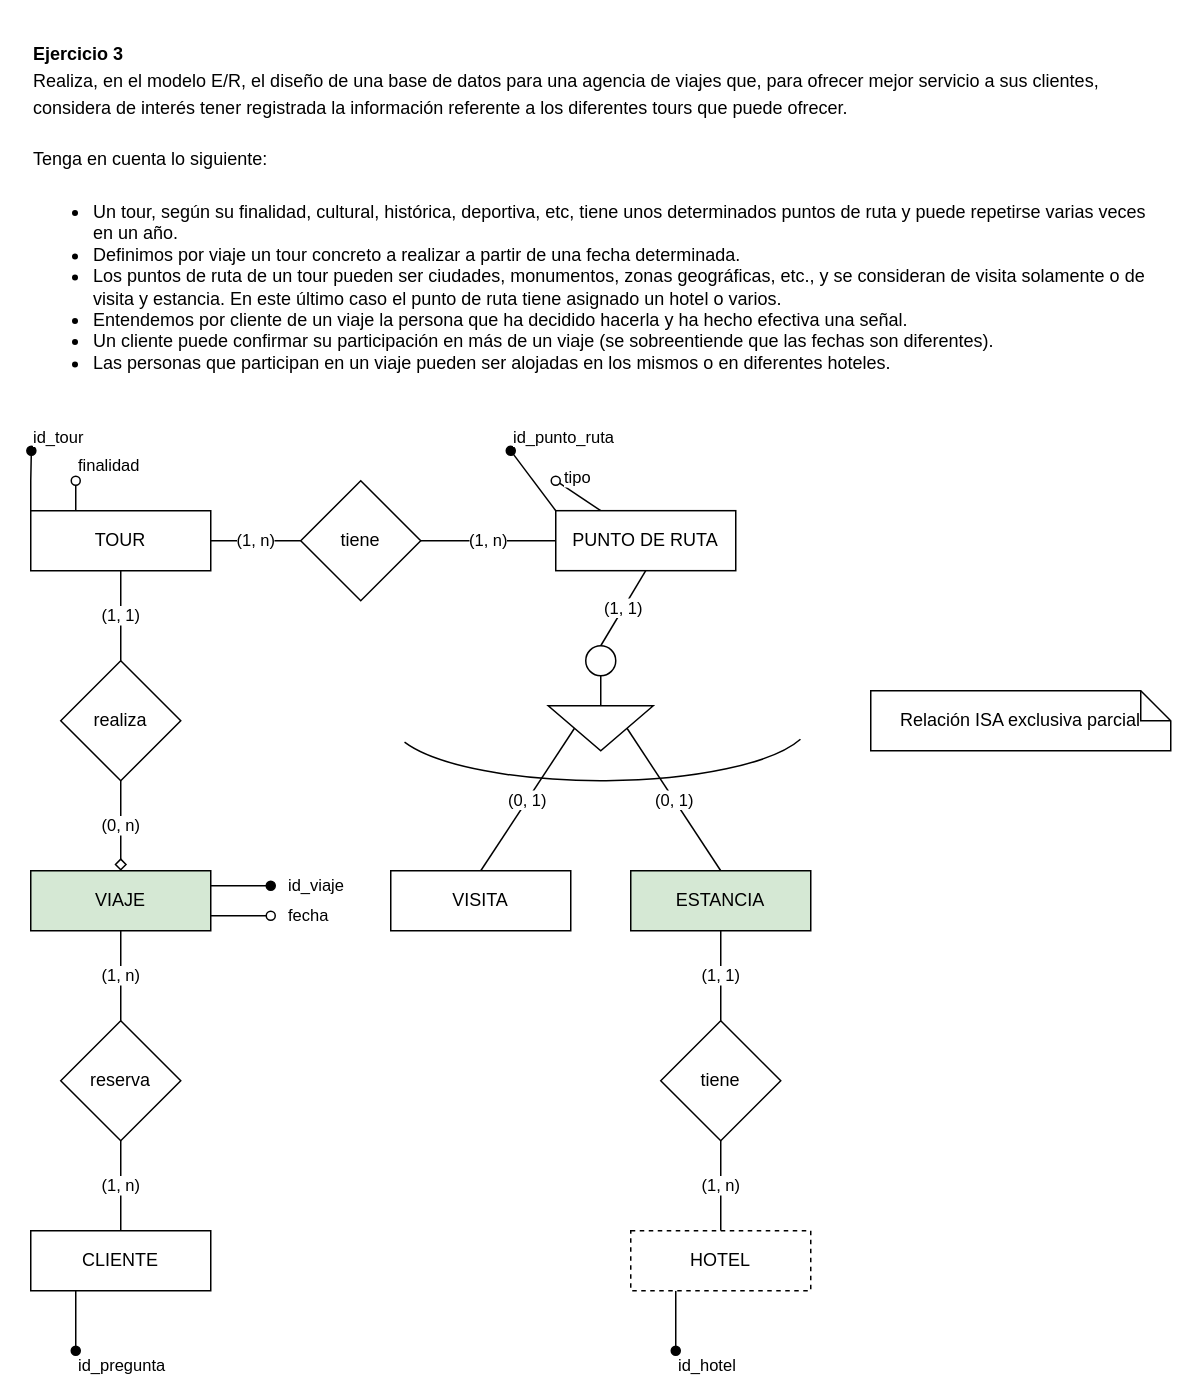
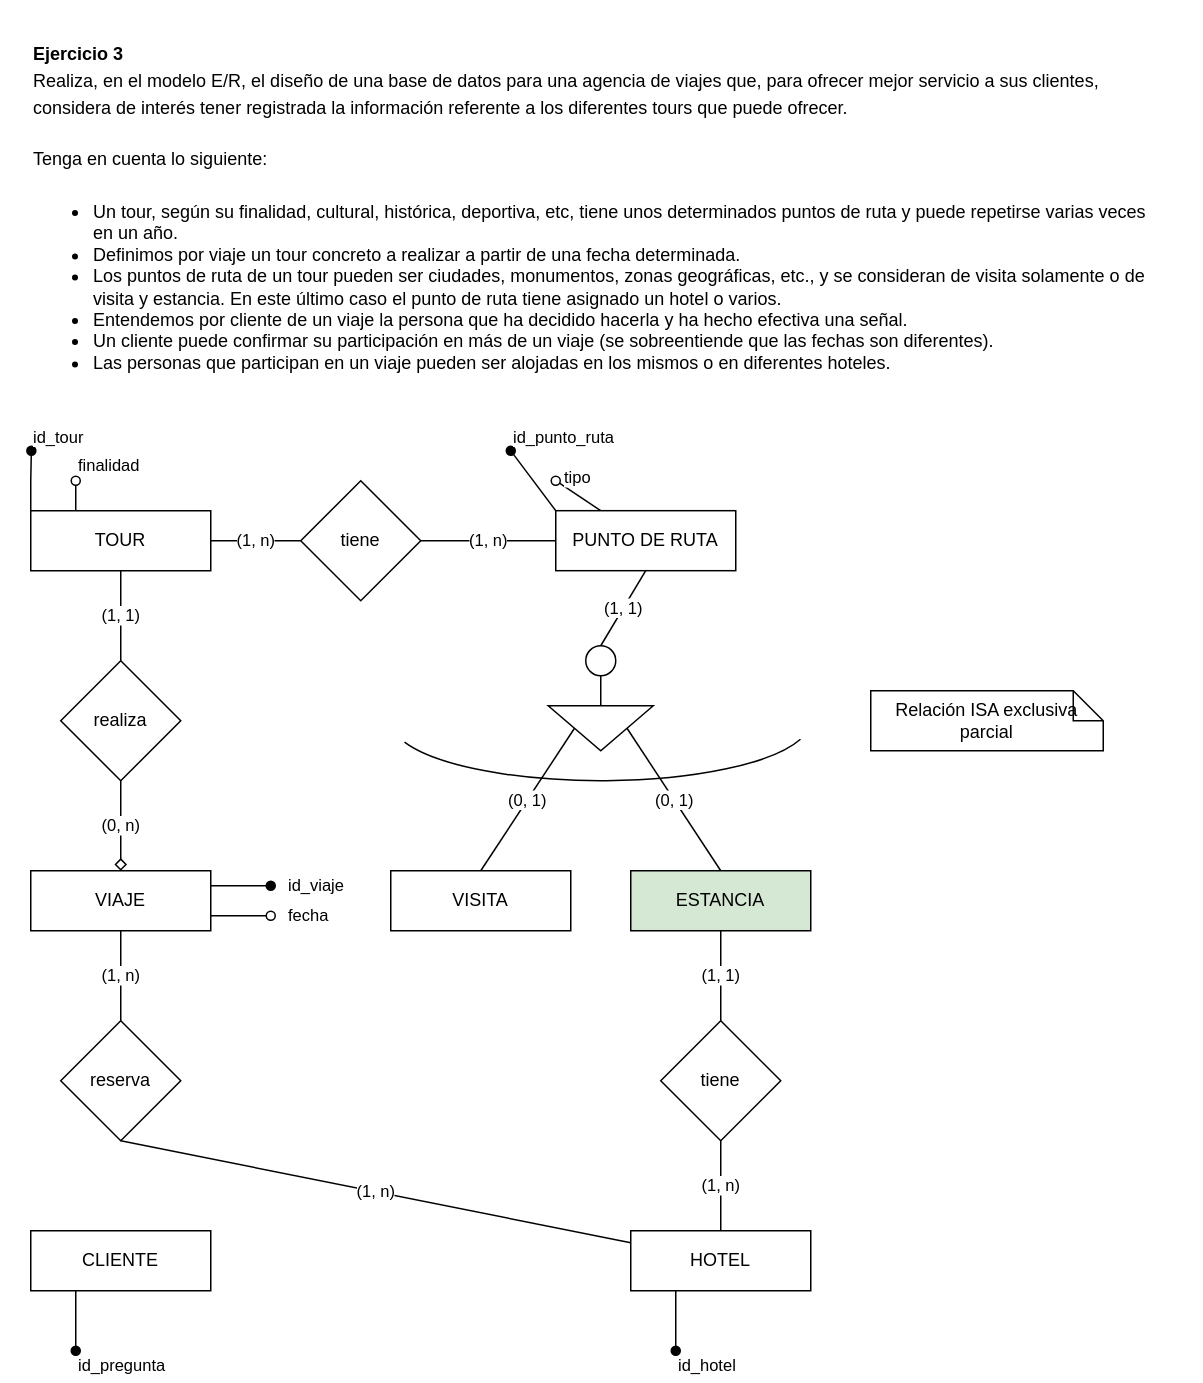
node "Relación ISA exclusiva parcial": size 300x60 -> 233x60
node "VIAJE": fillcolor #d5e8d4 -> #ffffff
edge "reserva" -- "CLIENTE": now "reserva" -- "HOTEL"
node "HOTEL": style dashed -> solid
